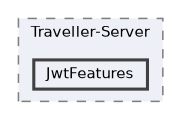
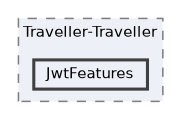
cluster "Traveller-Server": label "Traveller-Server" -> "Traveller-Traveller"
